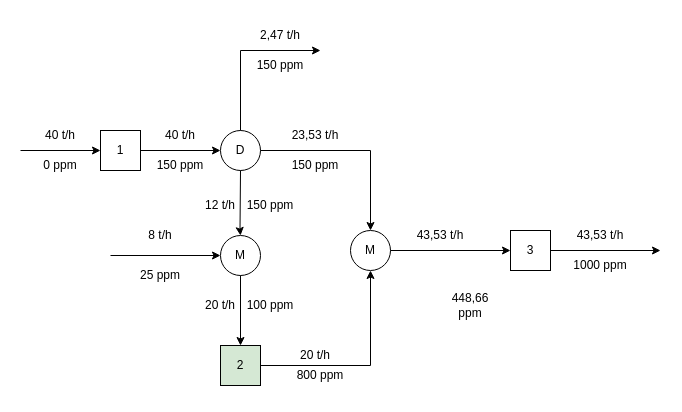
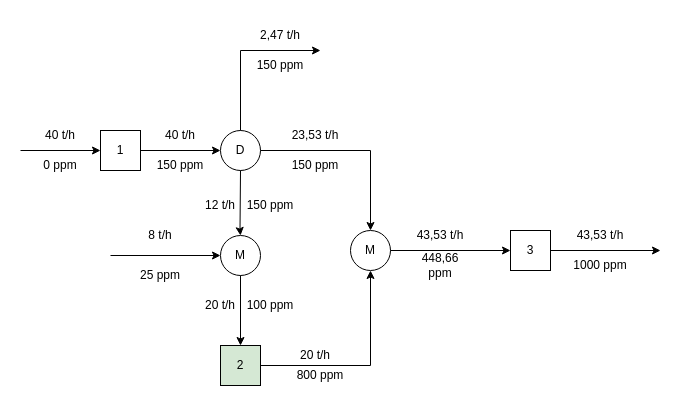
node "448,66 ppm": moved (471, 306) -> (441, 266)
